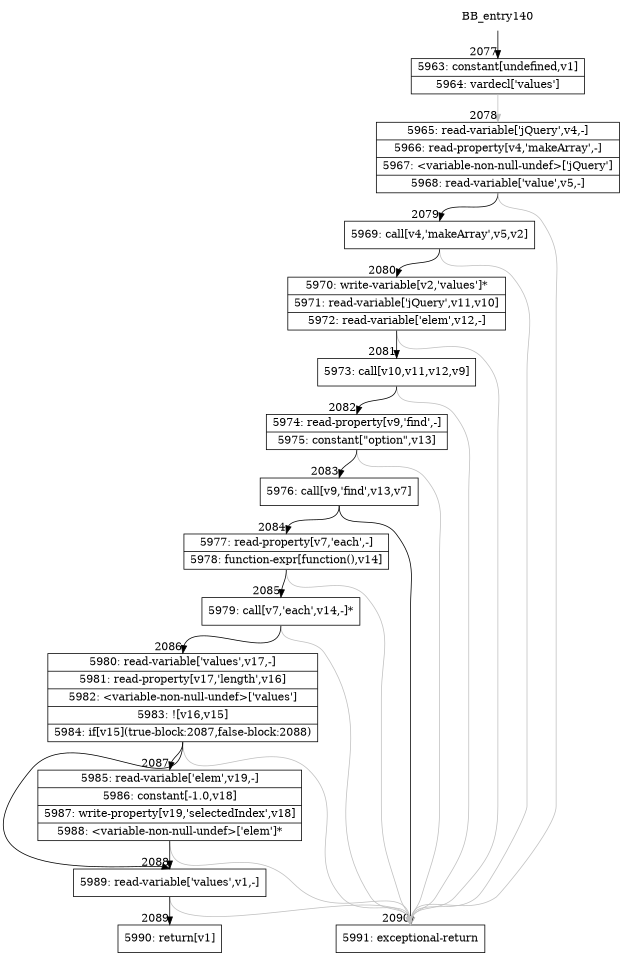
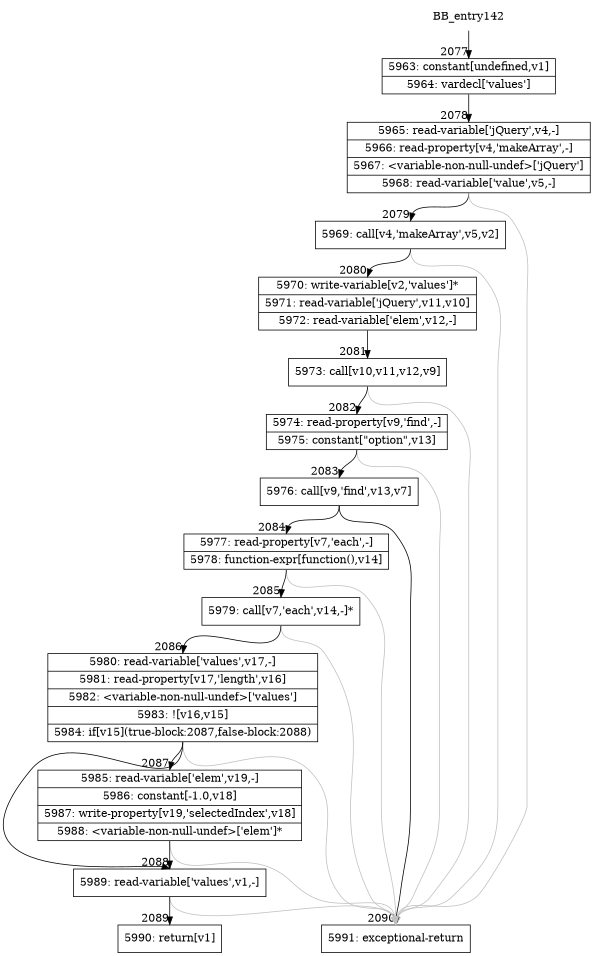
node "BB_entry140": label "BB_entry140" -> "BB_entry142"
edge "5963: constant[undefined,v1]" -> "5965: read-variable['jQuery',v4,-]": color gray -> black
edge "5970: write-variable[v2,'values']*" -> "5991: exceptional-return": removed
